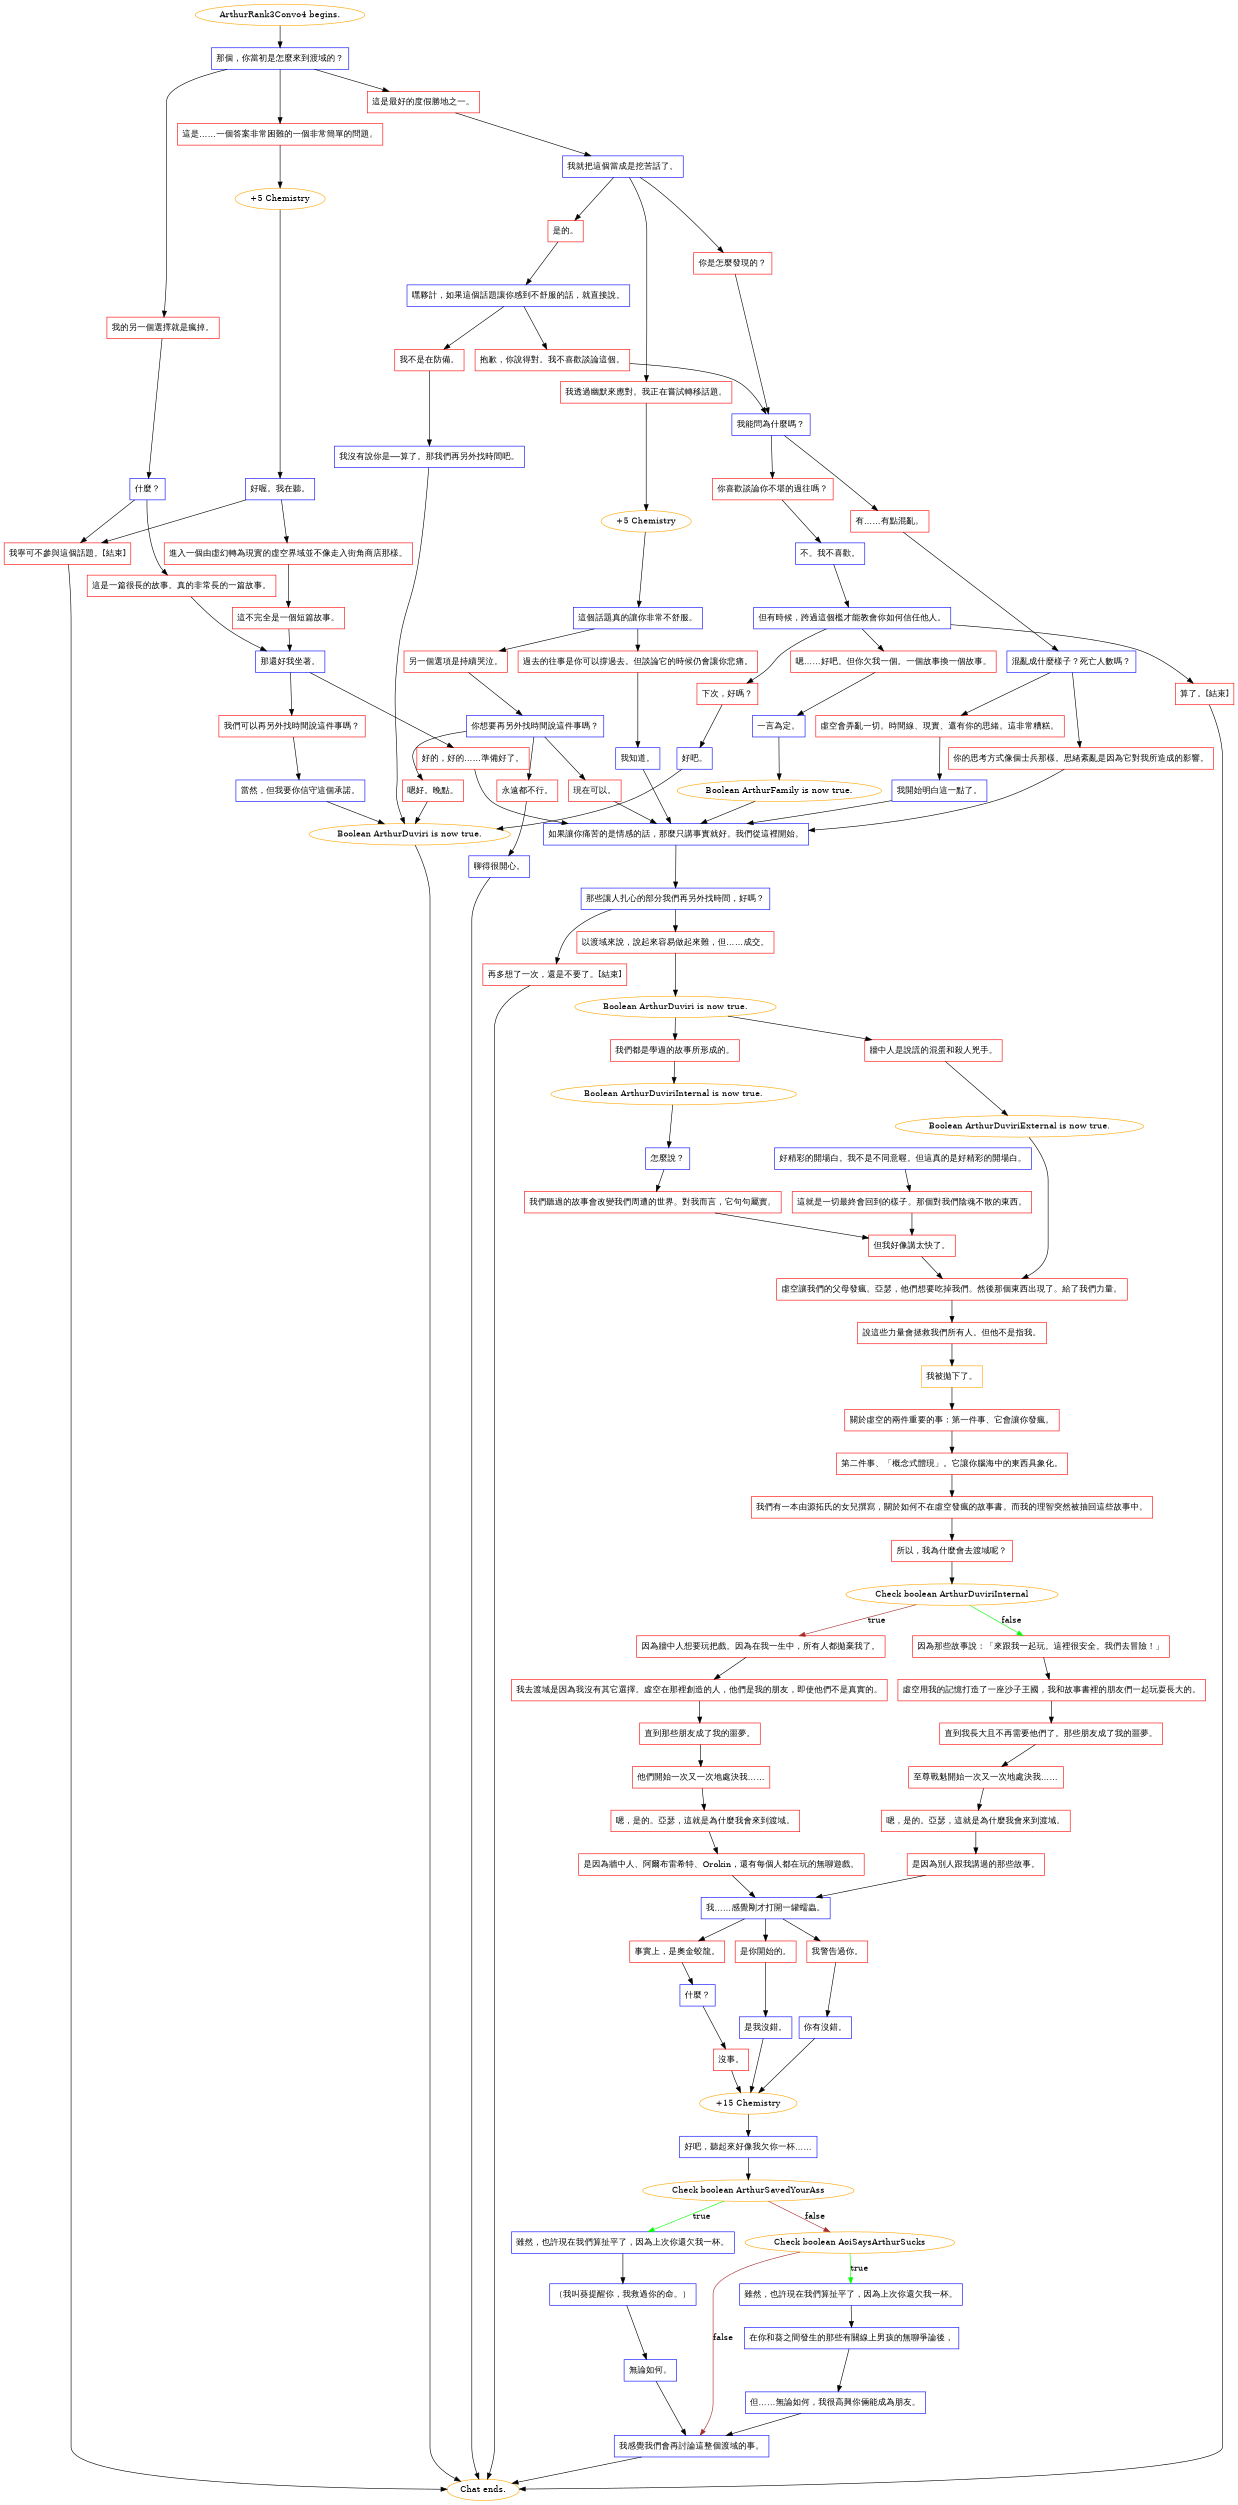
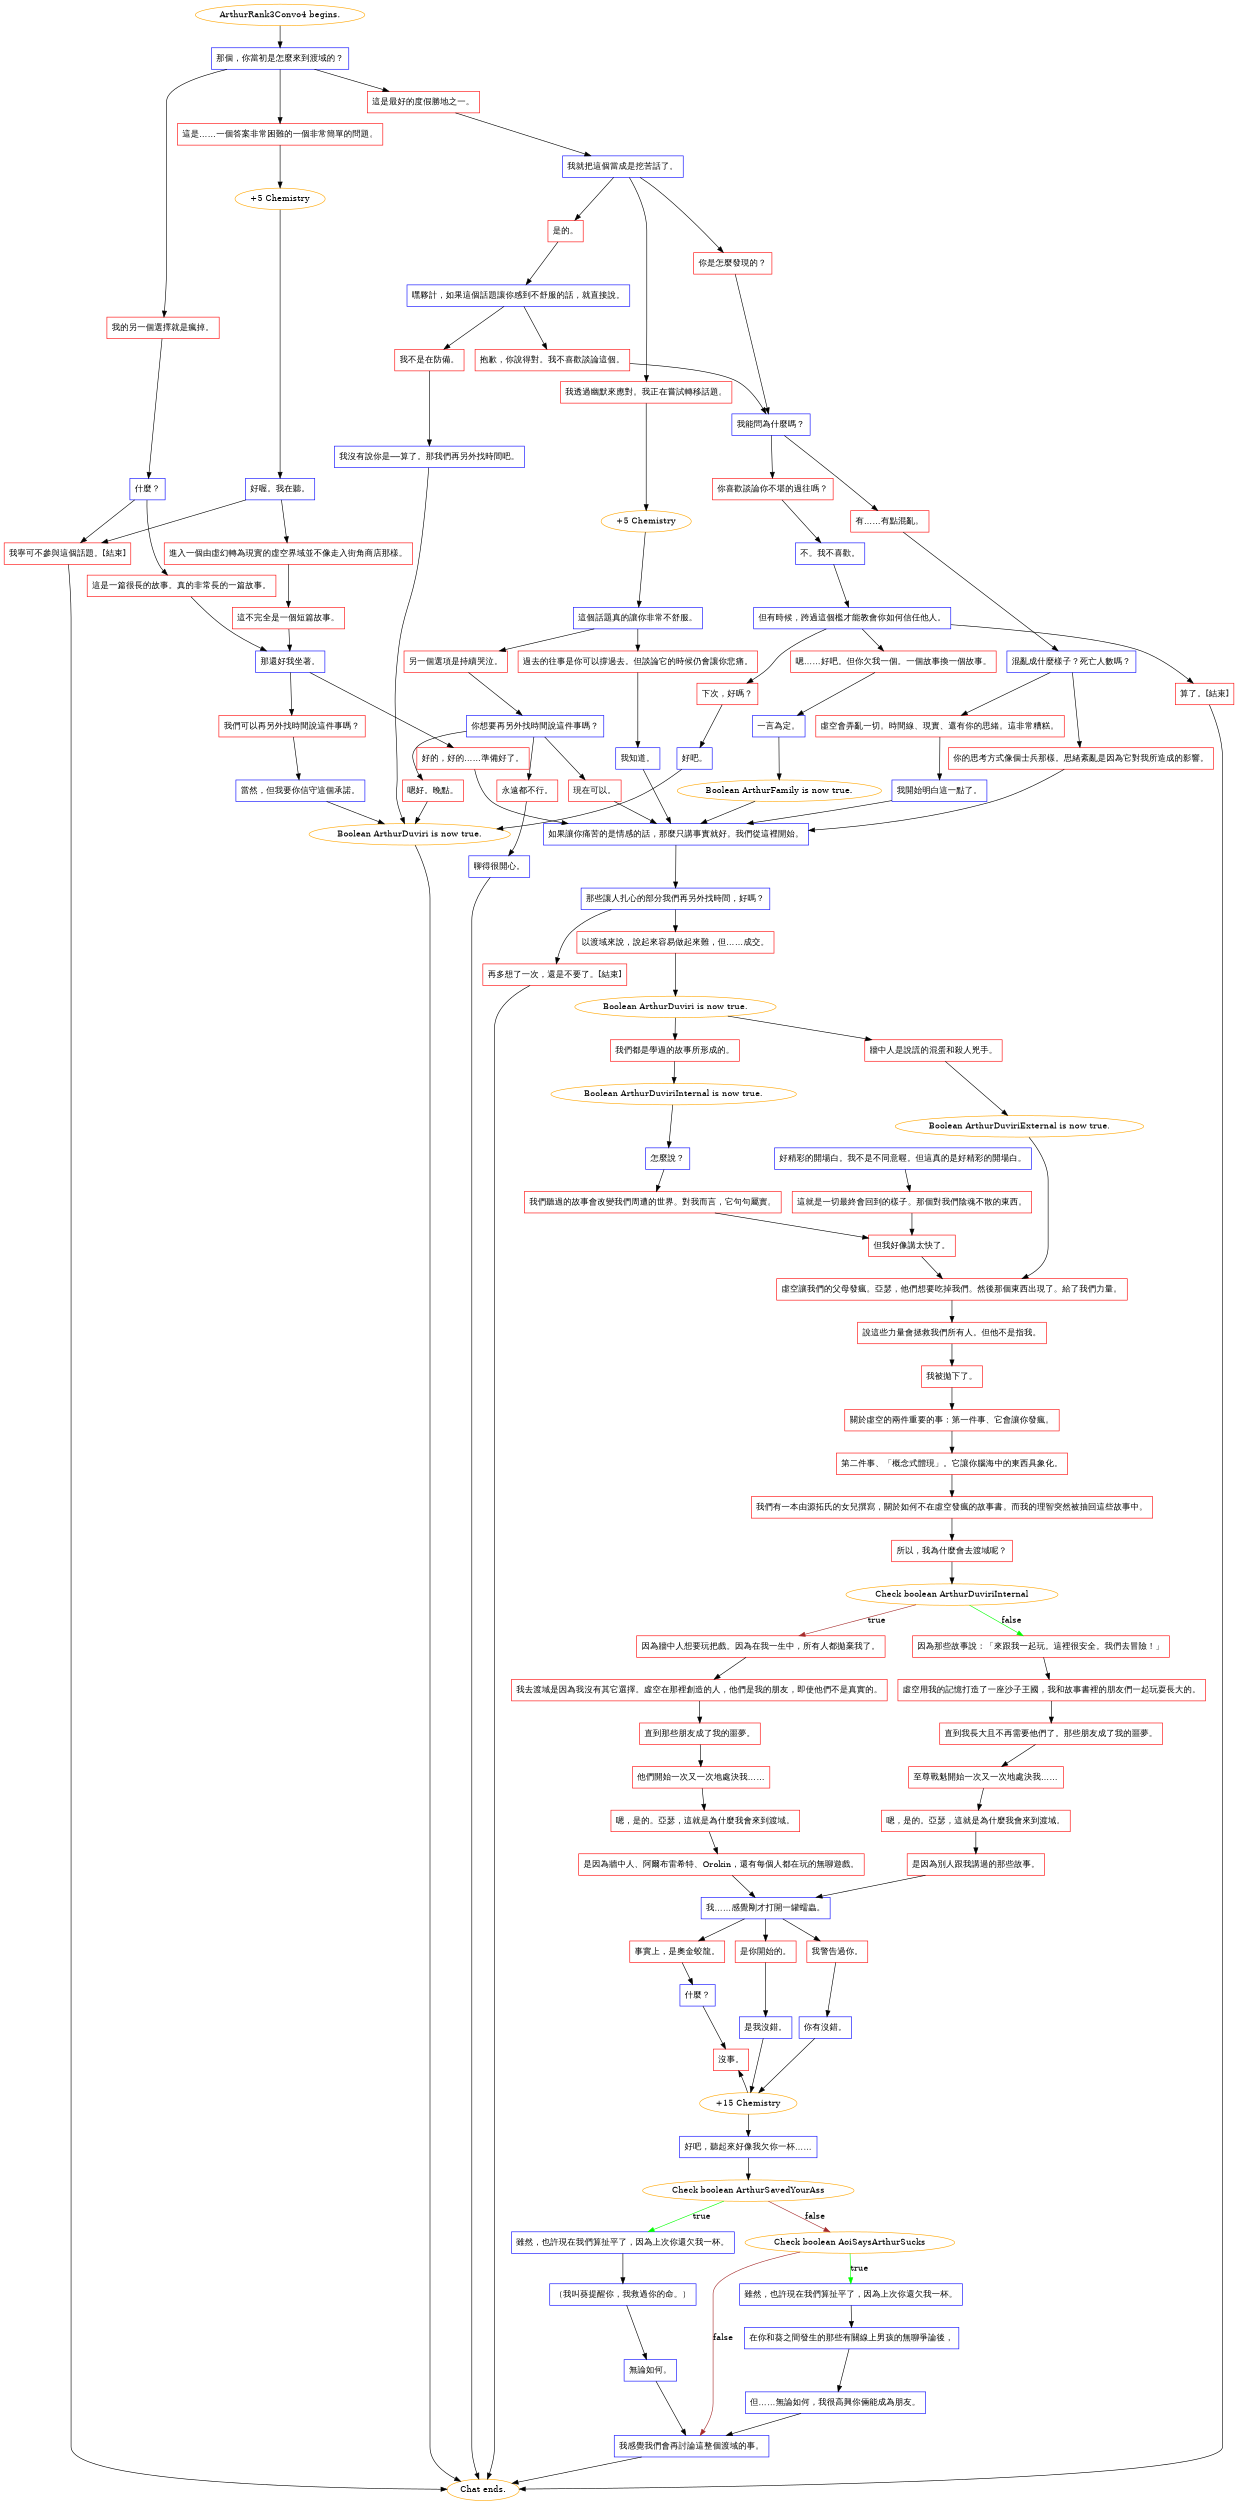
node "我被拋下了。": color orange -> red
edge "沒事。" -> "+15 Chemistry": reversed
